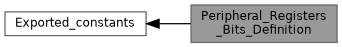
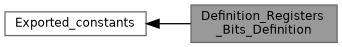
node "Peripheral_Registers _Bits_Definition": label "Peripheral_Registers _Bits_Definition" -> "Definition_Registers _Bits_Definition"
